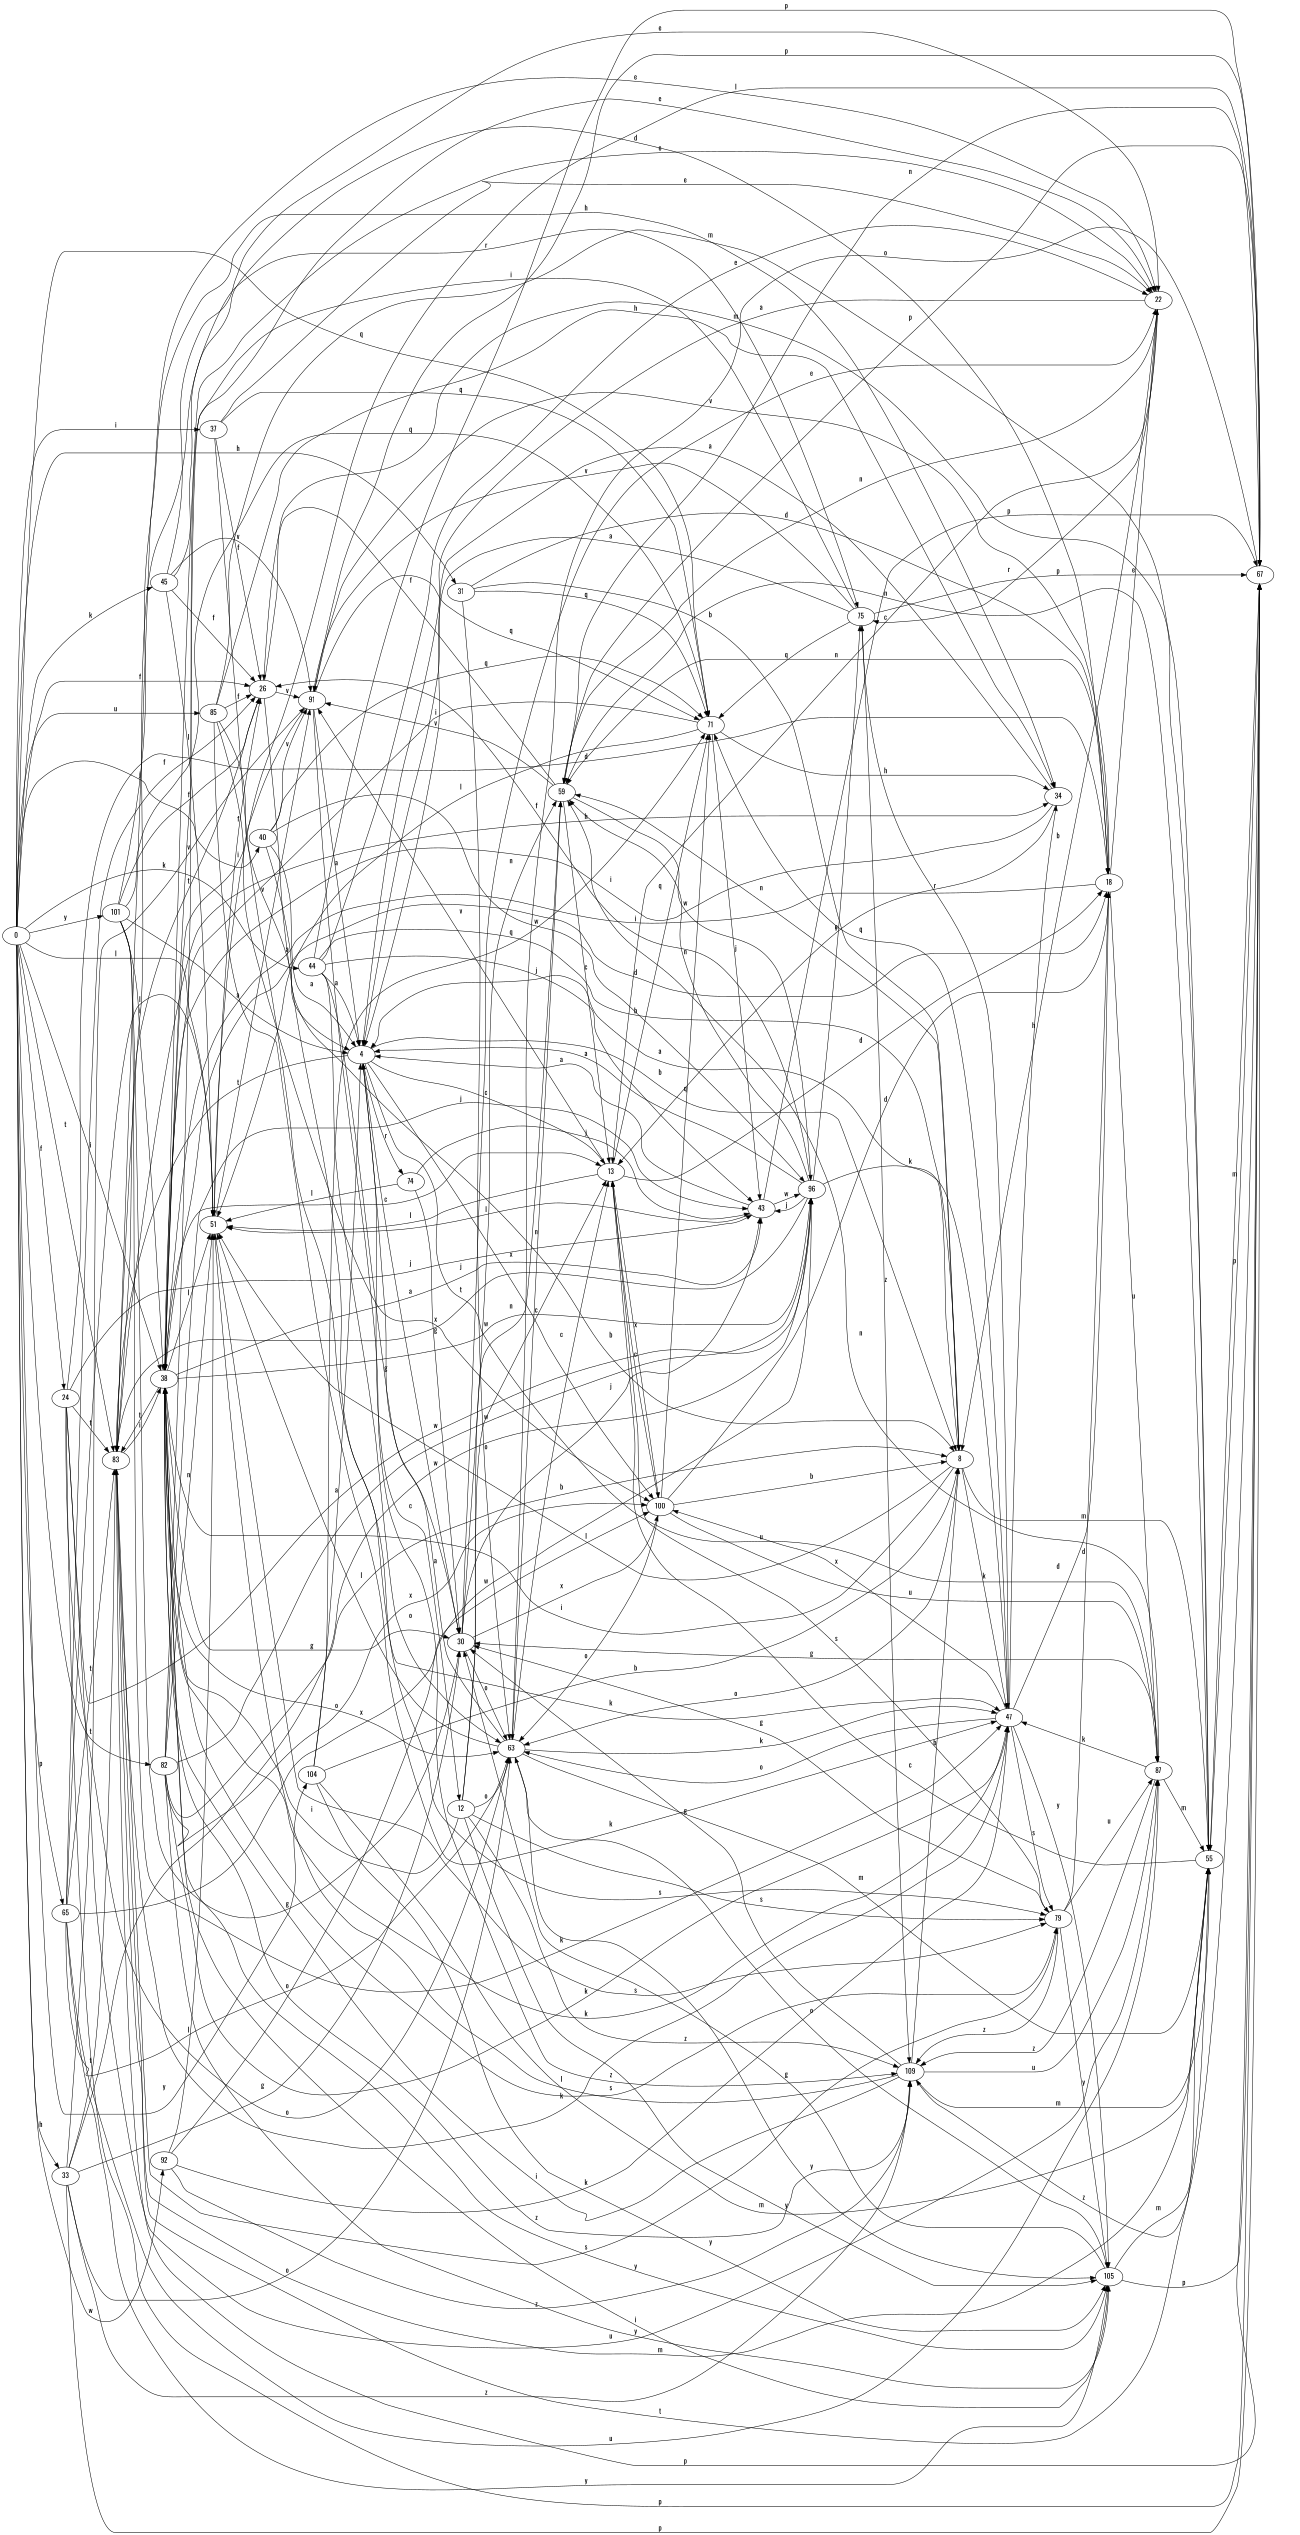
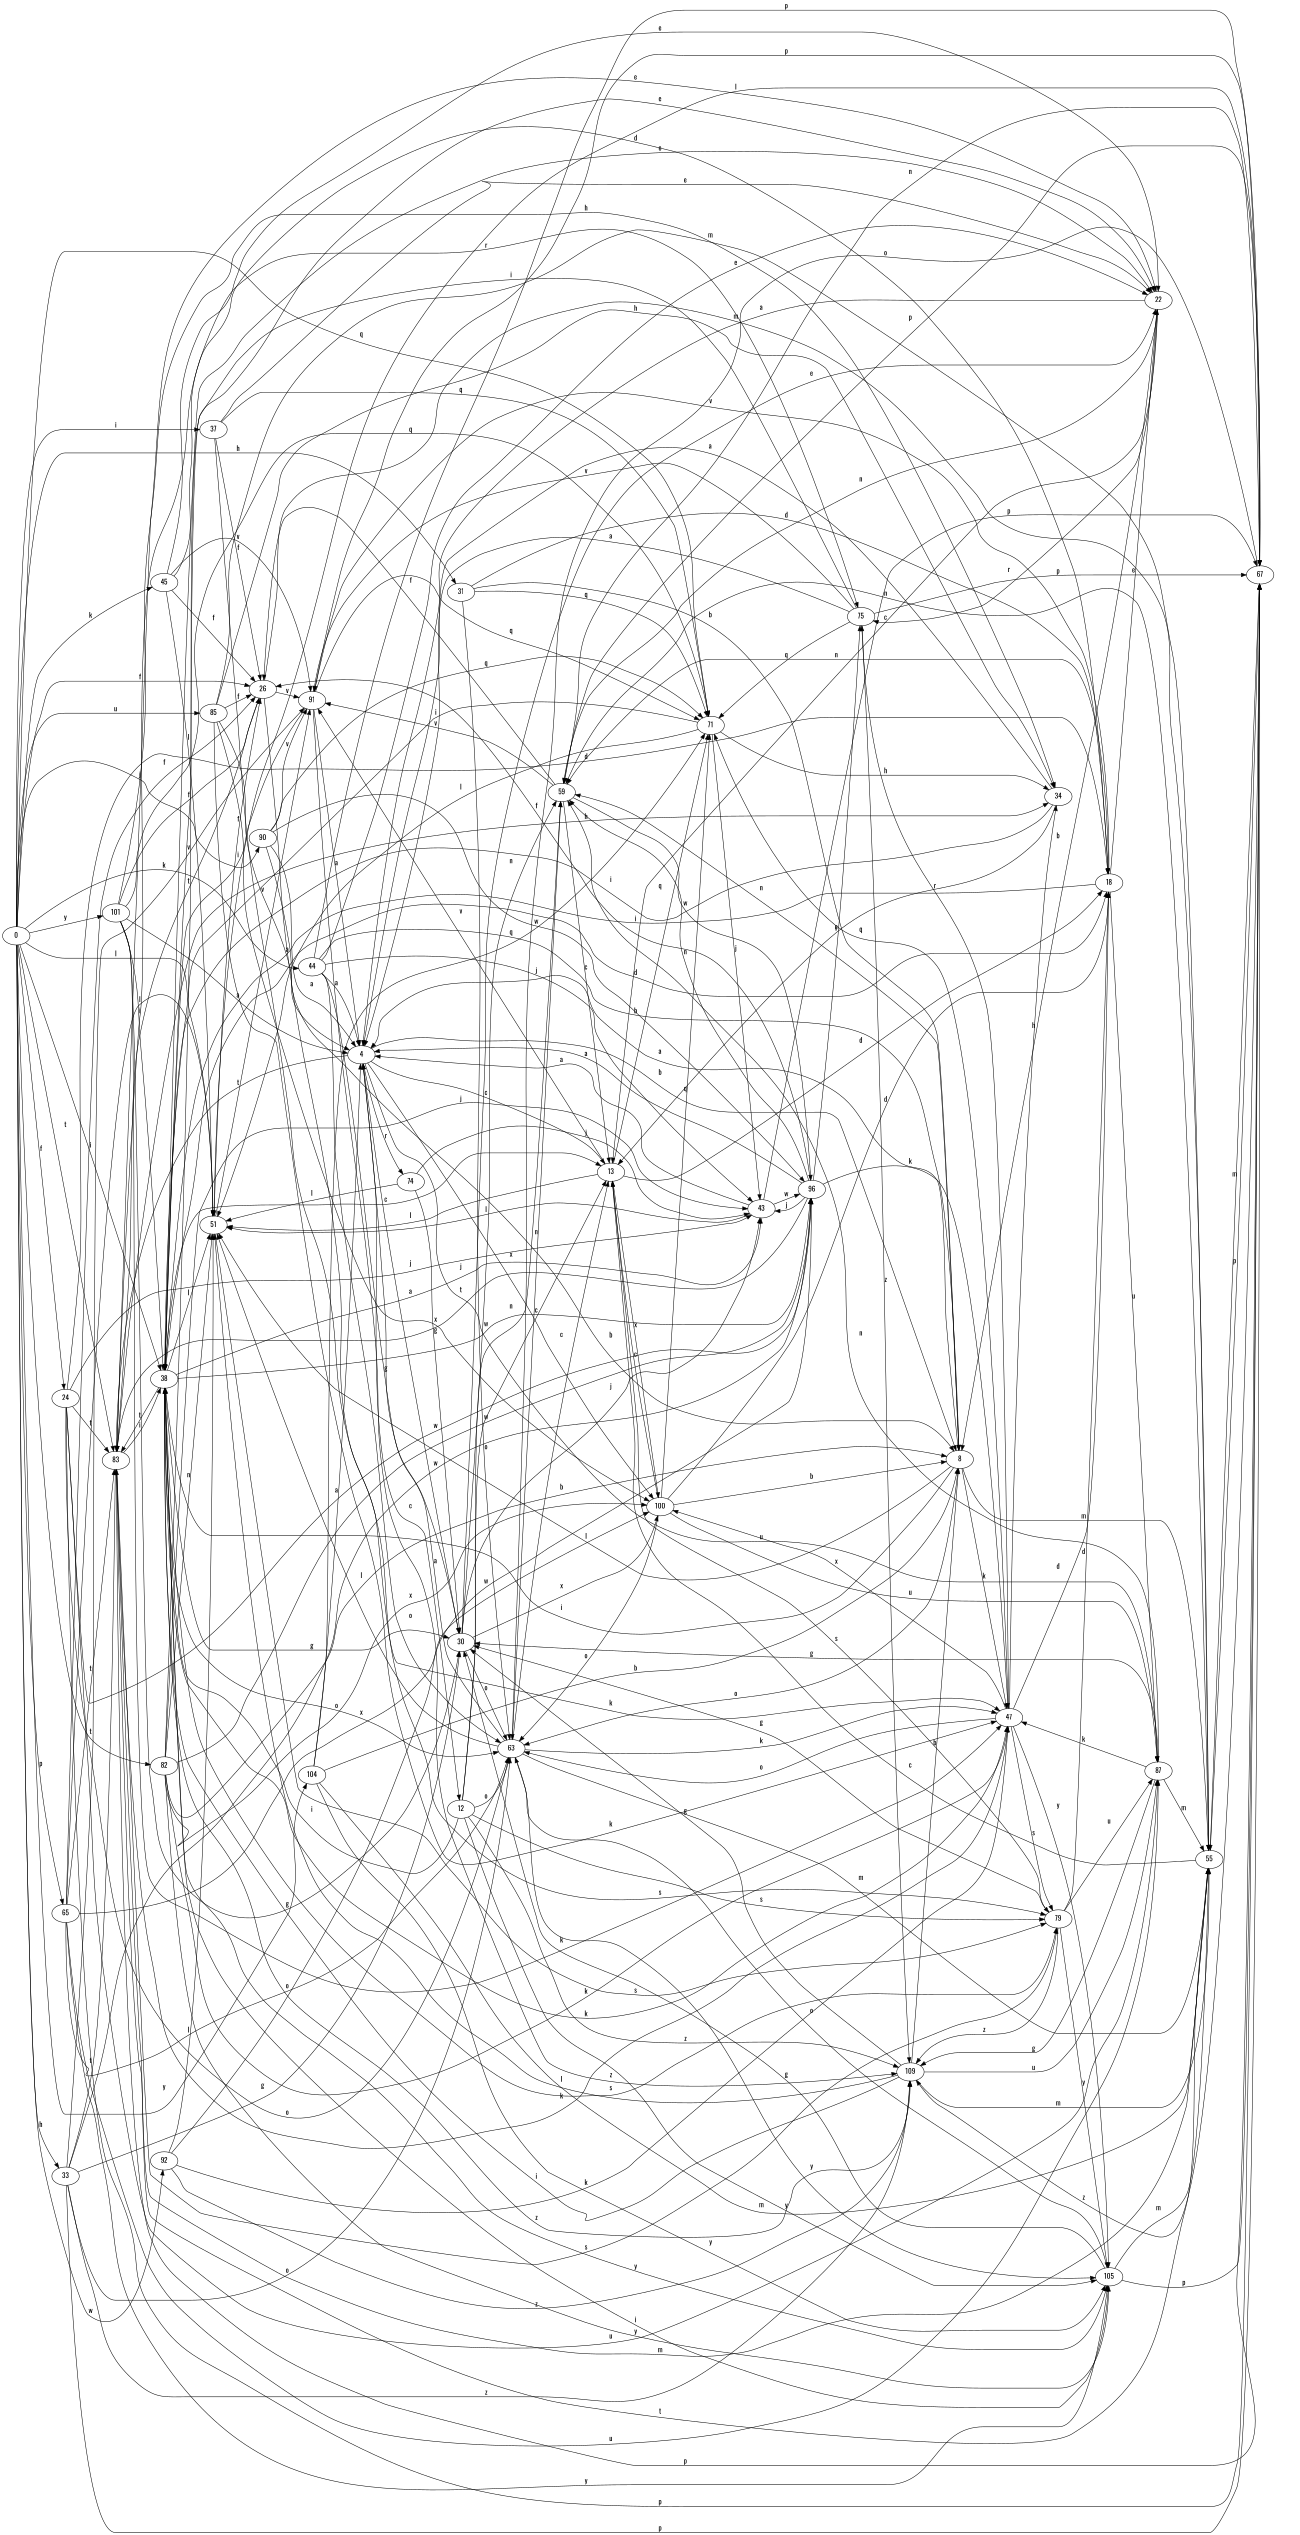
node "40": label "40" -> "90"
edge "87" -> "109": label "z" -> "g"
